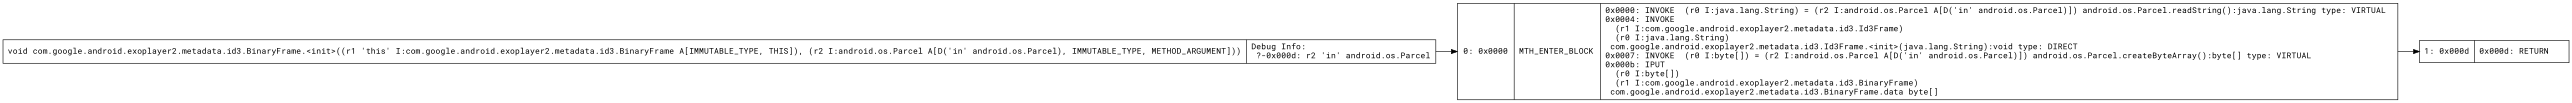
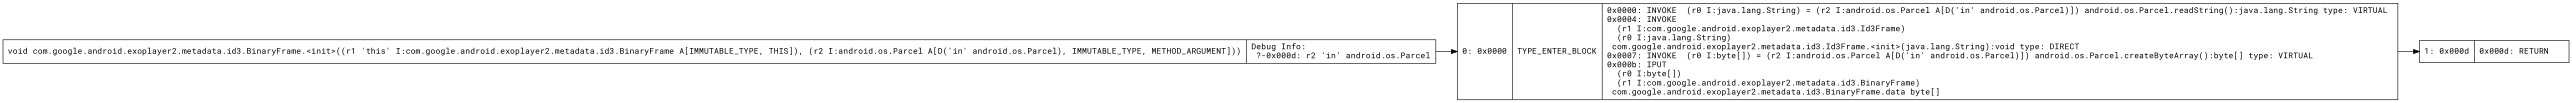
node "0: 0x0000": text "MTH_ENTER_BLOCK" -> "TYPE_ENTER_BLOCK"
